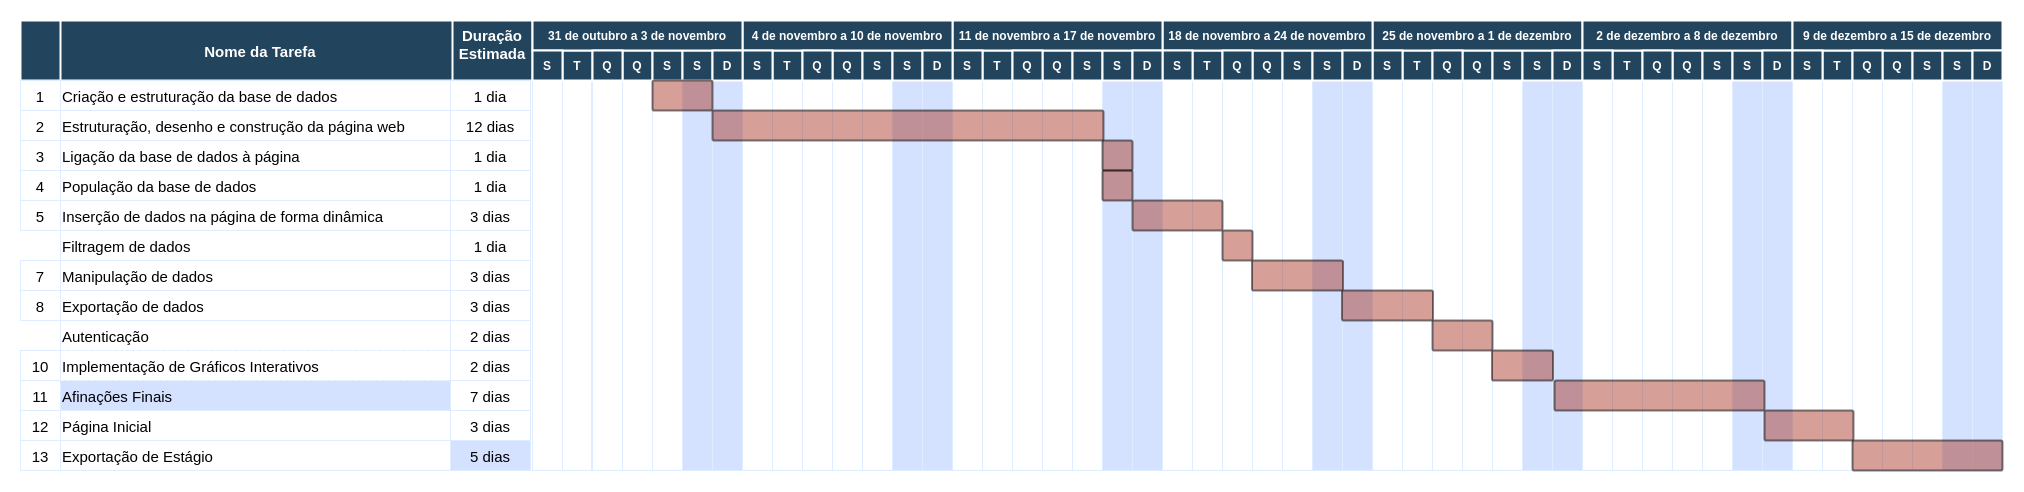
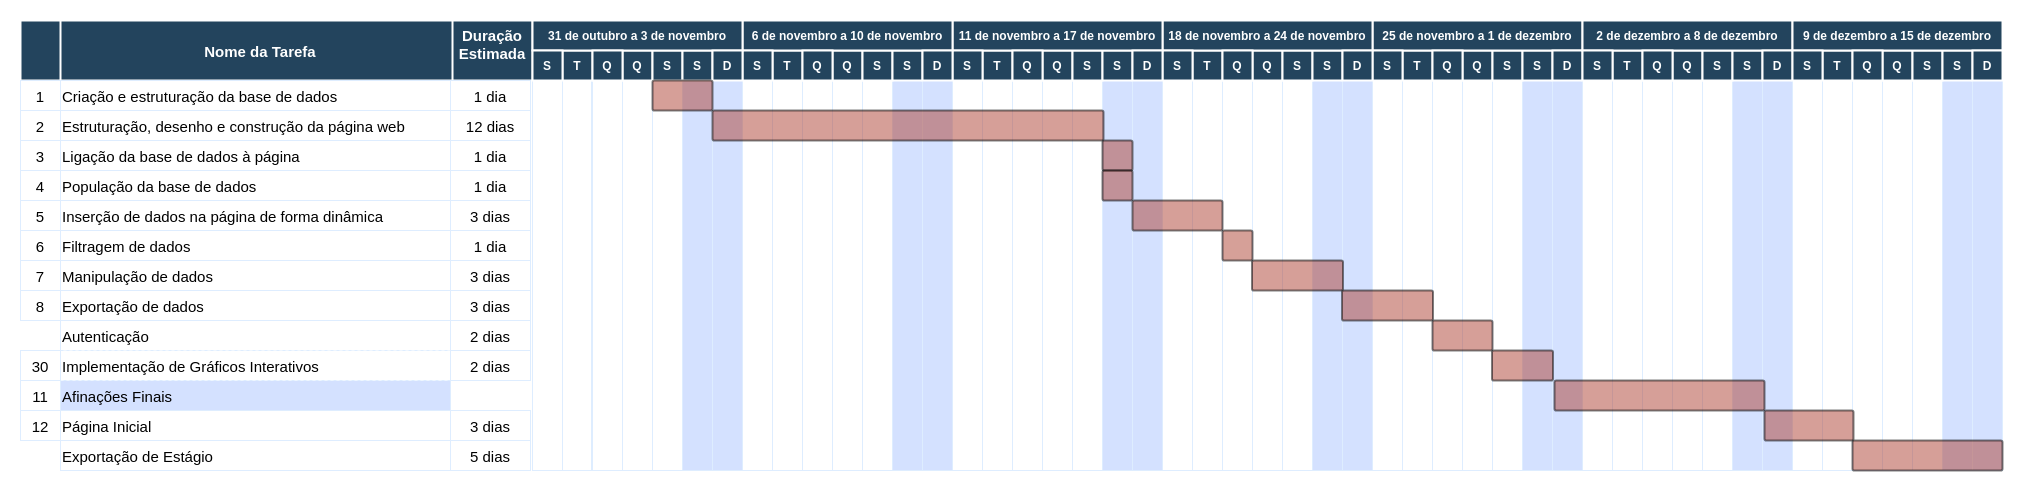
node "4 de novembro a 10 de novembro": label "4 de novembro a 10 de novembro" -> "6 de novembro a 10 de novembro"
node "6": added
node "10": label "10" -> "30"
node "7 dias": removed
node "13": removed
node "5 dias": fillcolor #d4e1ff -> #ffffff
